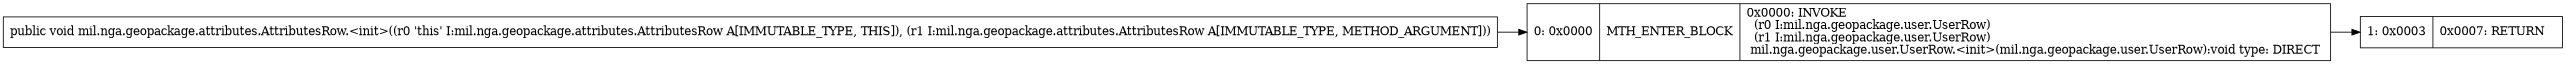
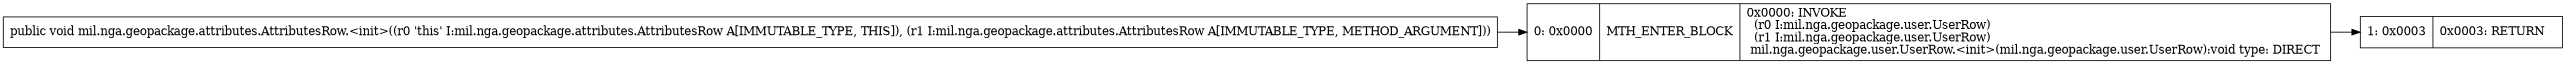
node "1: 0x0003": text "0x0007: RETURN" -> "0x0003: RETURN"
